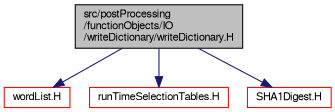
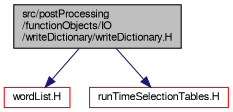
node "SHA1Digest.H": removed
